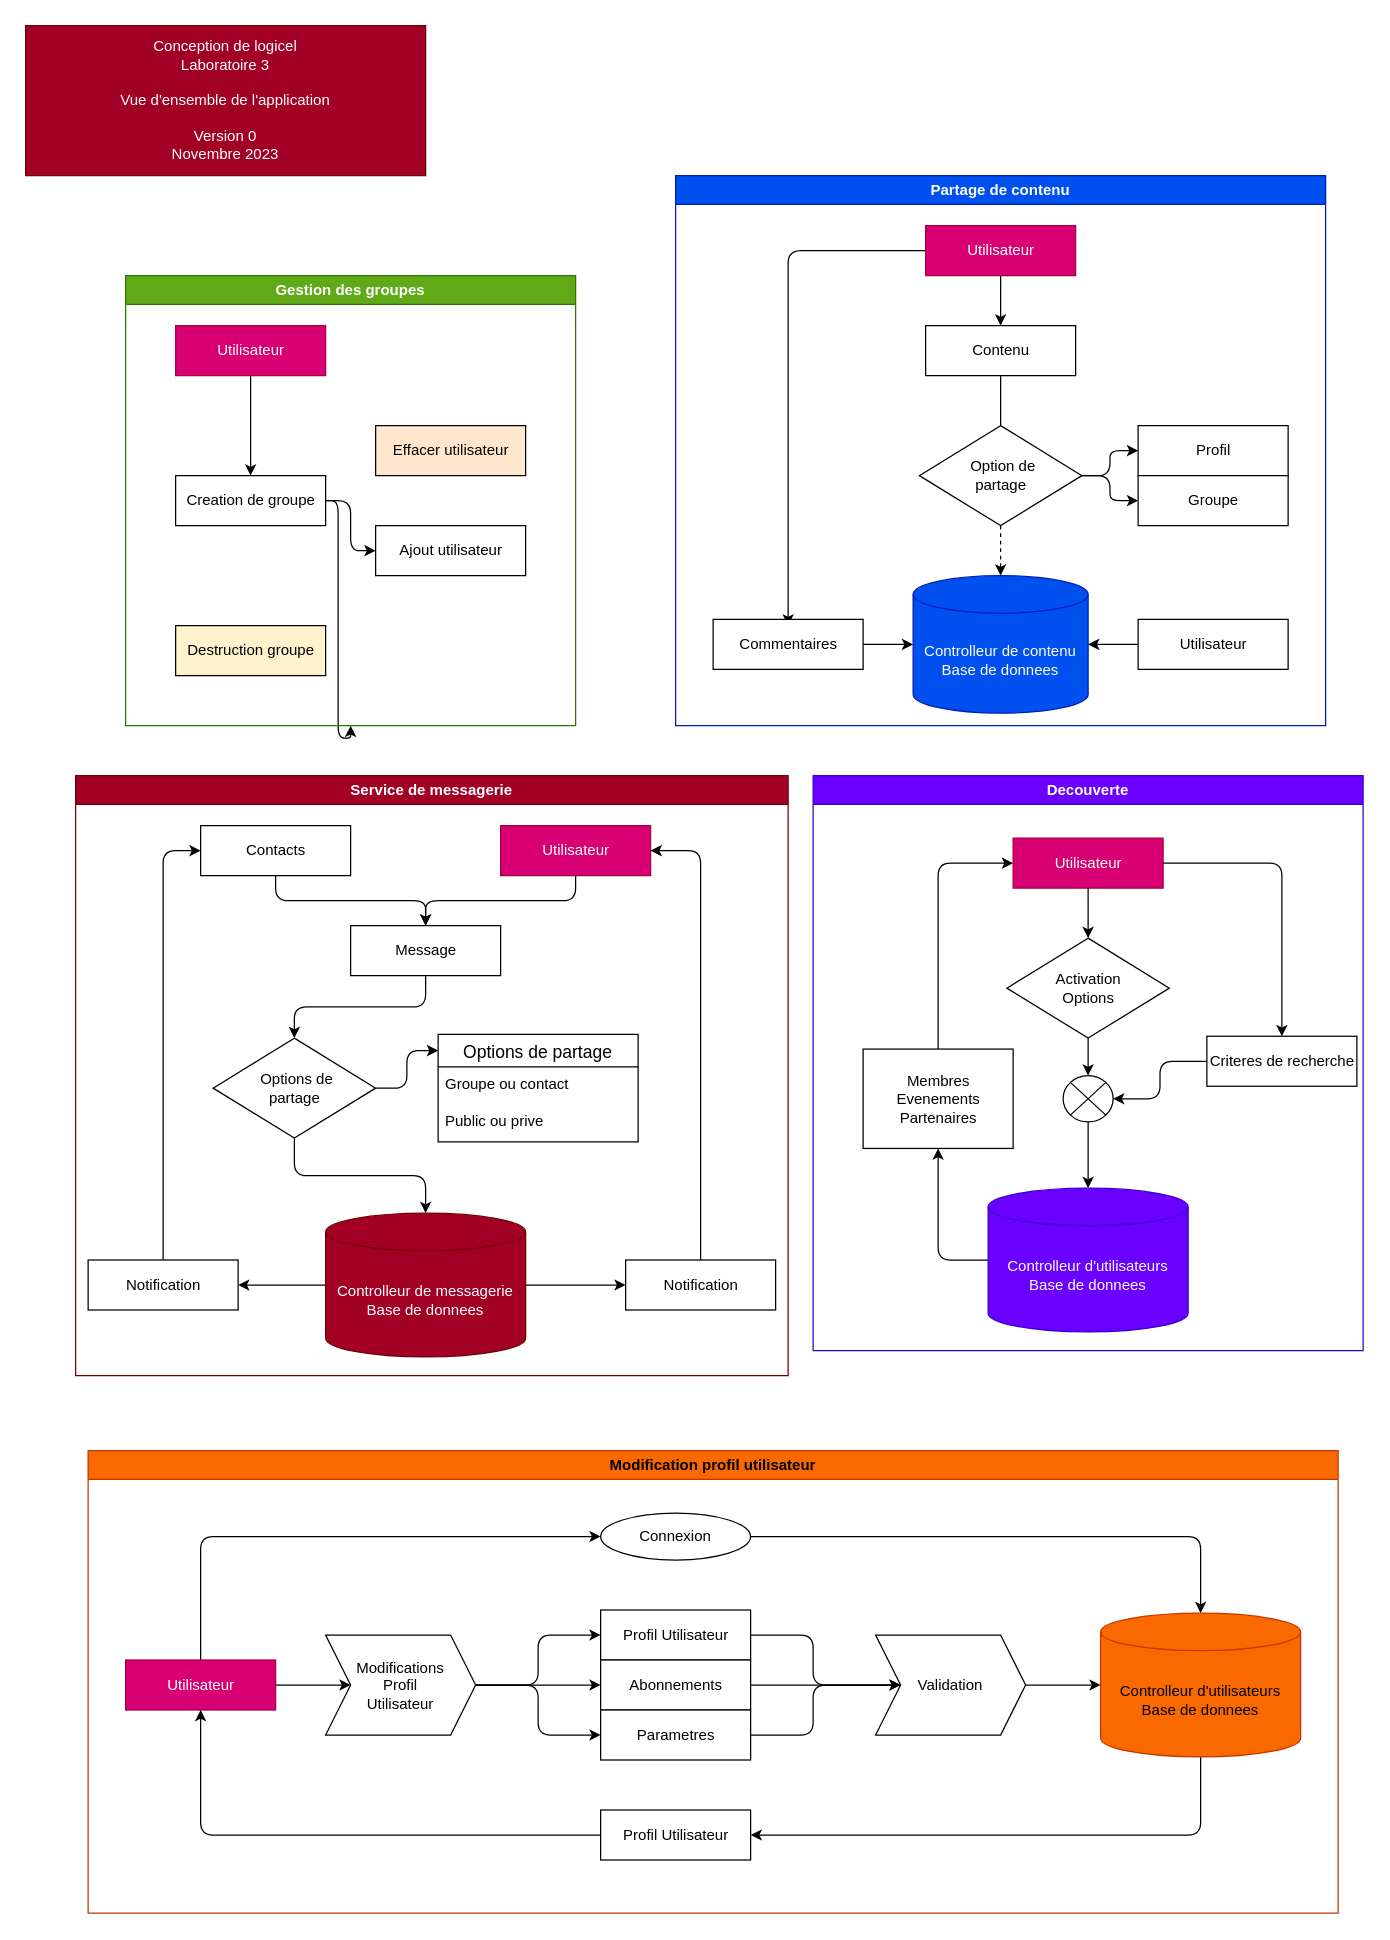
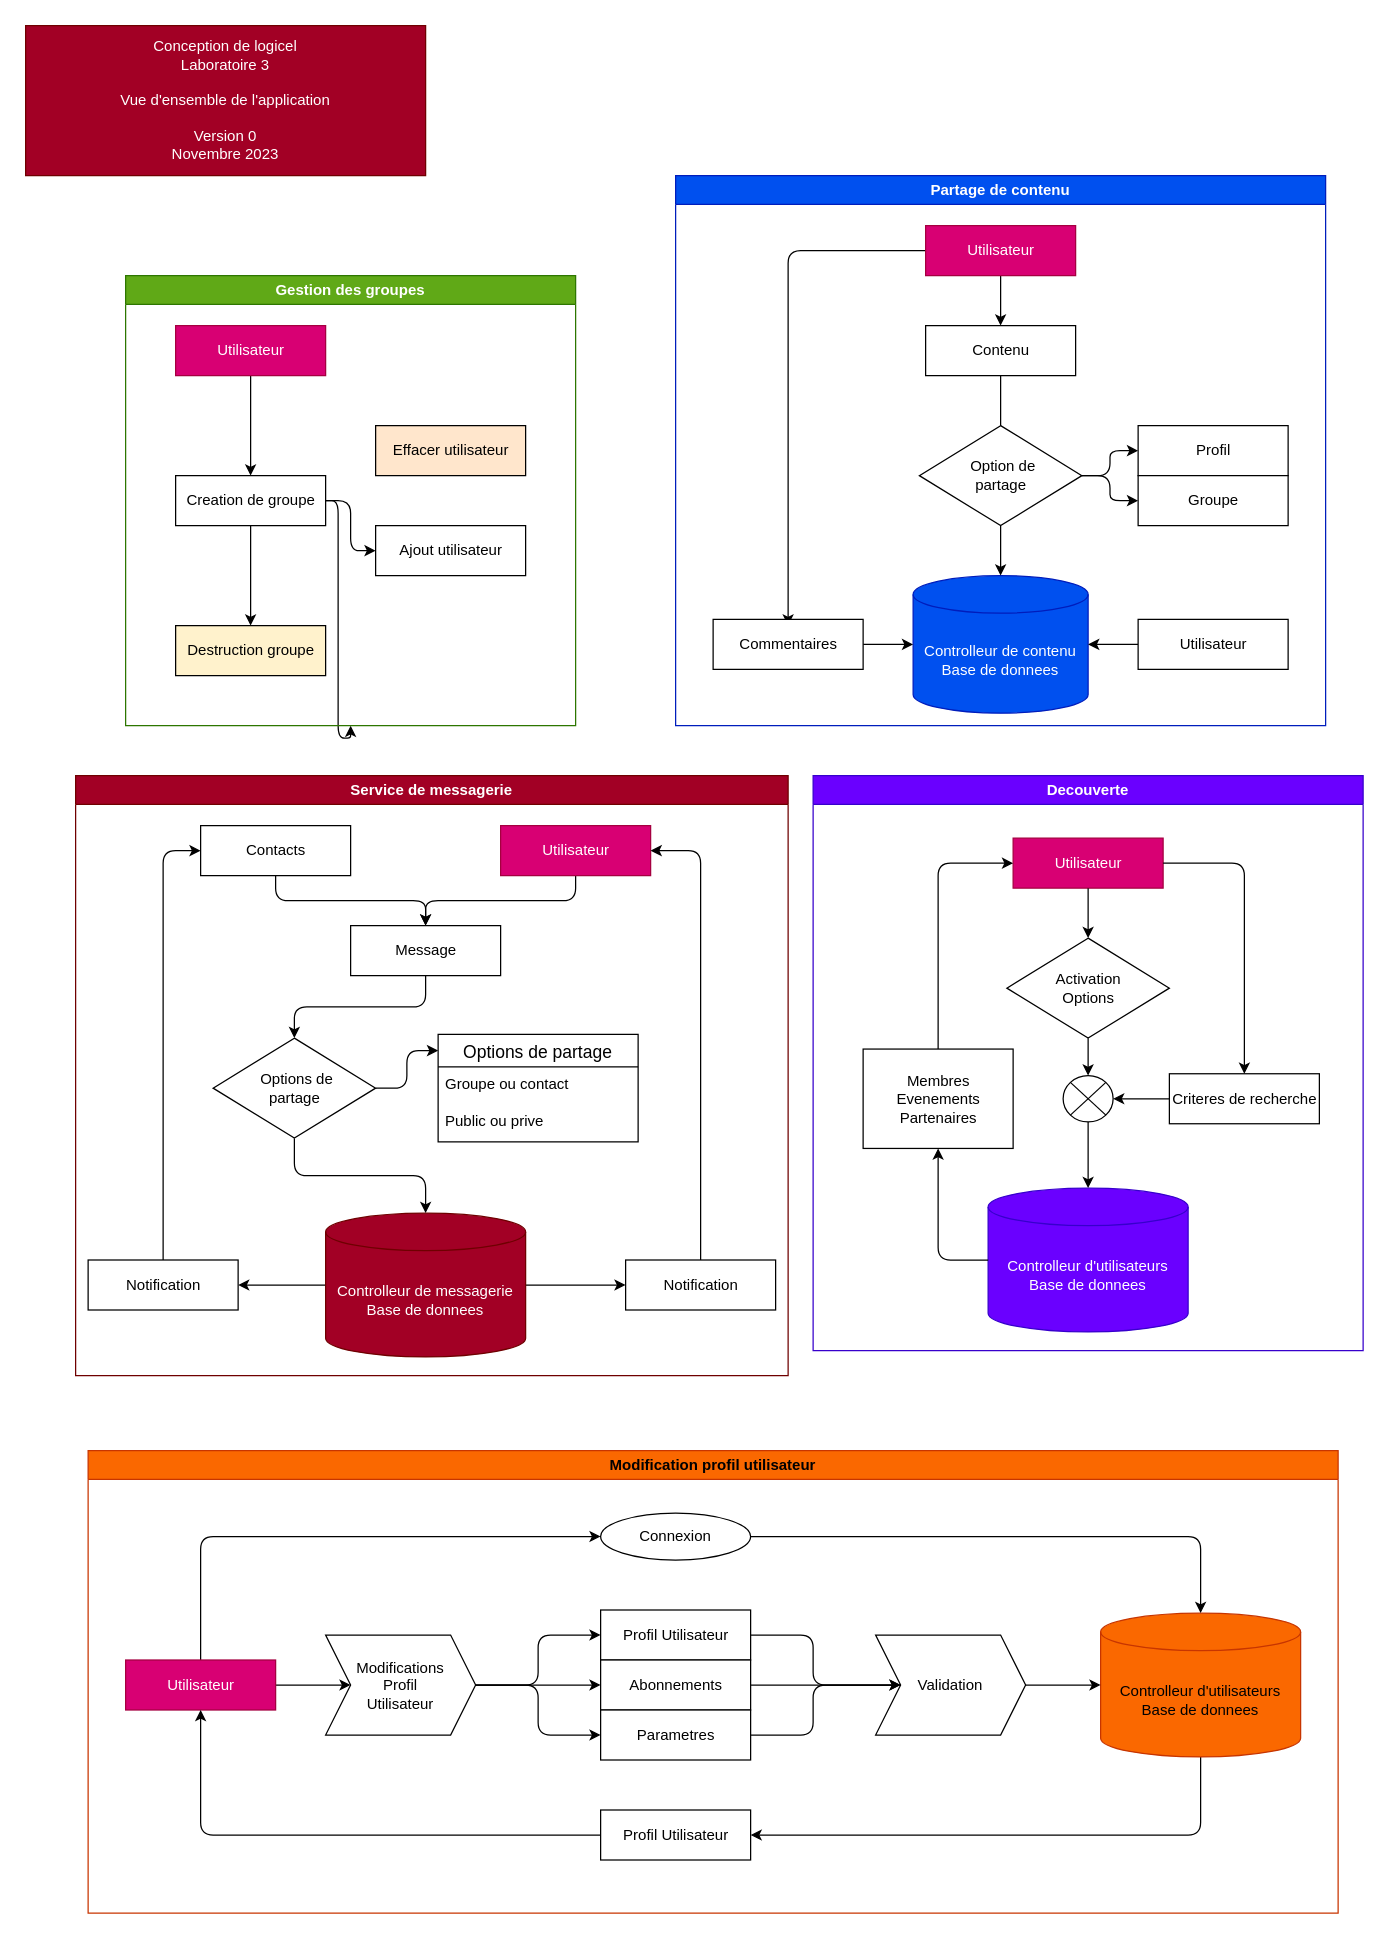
edge "Option de partage" -> "Controlleur de contenu Base de donnees": style dashed -> solid
edge "Creation de groupe" -> "Destruction groupe": added
node "Criteres de recherche": moved (1282, 1061) -> (1244, 1099)
